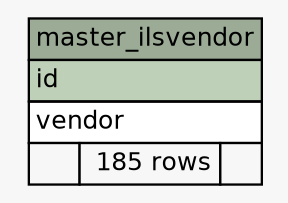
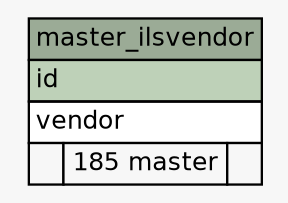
node "master_ilsvendor": text "185 rows" -> "185 master"
